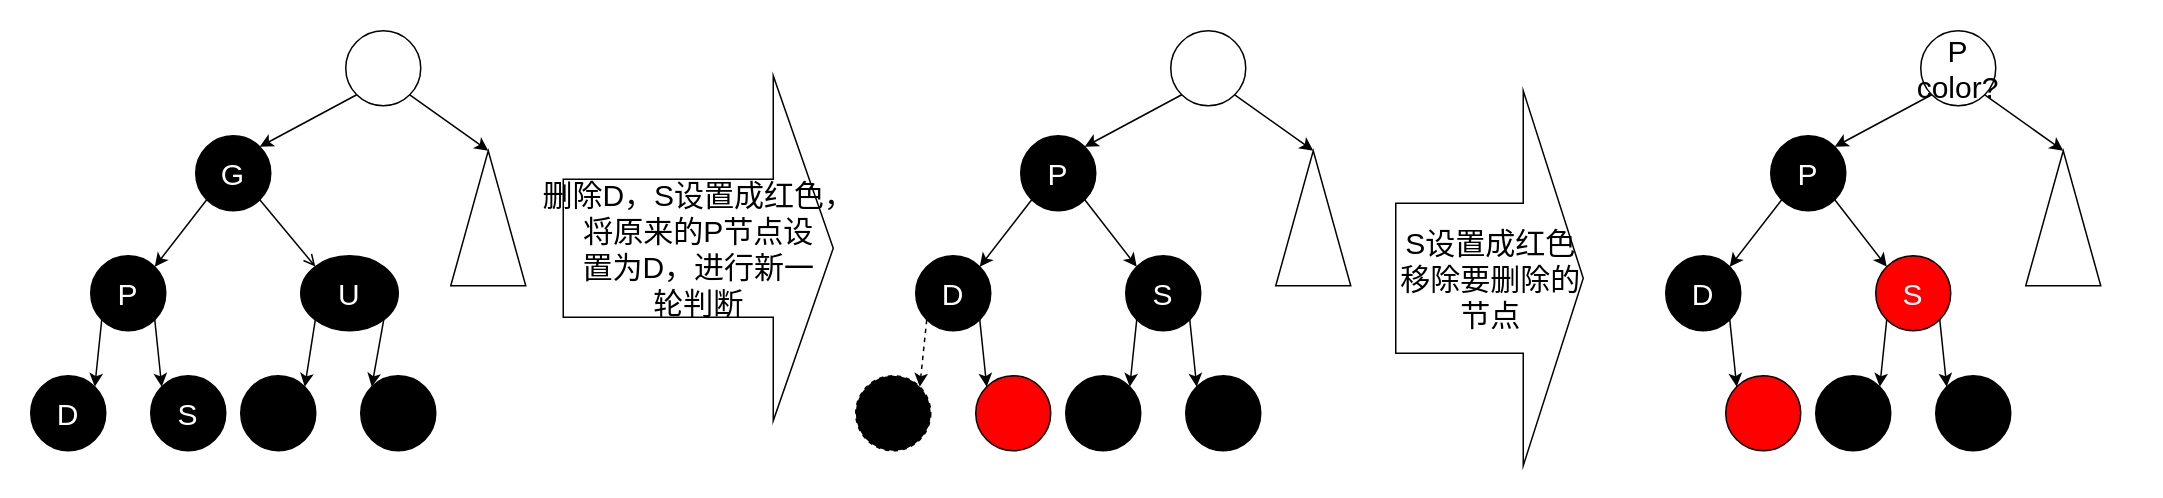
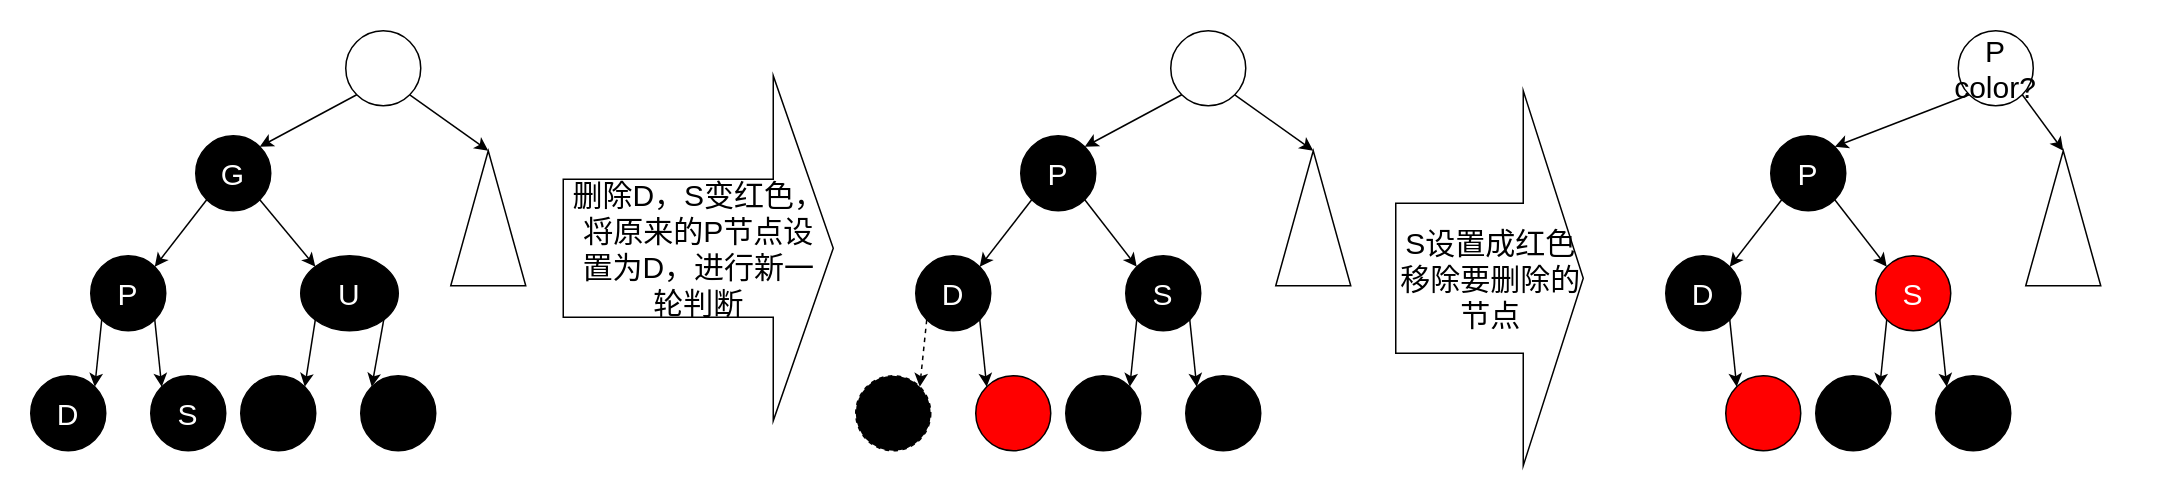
node "P color?": moved (1958, 68) -> (1996, 68)
node "删除D，S设置成红色， 将原来的P节点设 置为D，进行新一 轮判断": label "删除D，S设置成红色， 将原来的P节点设 置为D，进行新一 轮判断" -> "删除D，S变红色， 将原来的P节点设 置为D，进行新一 轮判断"
edge "G" -> "U": arrowhead open -> classic
